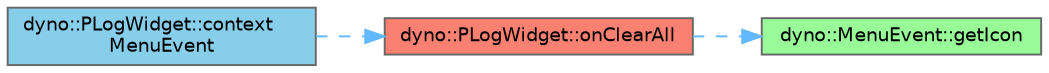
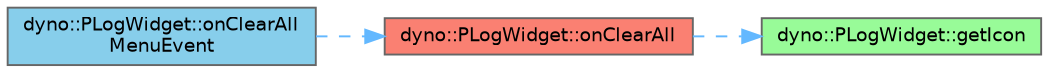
node "dyno::PLogWidget::context MenuEvent": label "dyno::PLogWidget::context MenuEvent" -> "dyno::PLogWidget::onClearAll MenuEvent"
node "dyno::MenuEvent::getIcon": label "dyno::MenuEvent::getIcon" -> "dyno::PLogWidget::getIcon"
